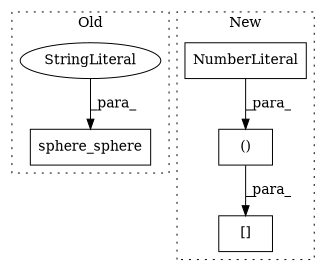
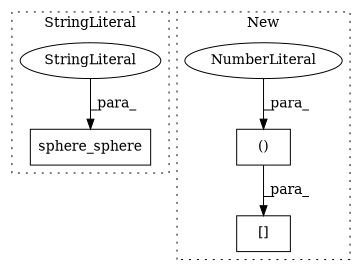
cluster "Old": label "Old" -> "StringLiteral"
node "NumberLiteral": shape box -> ellipse
